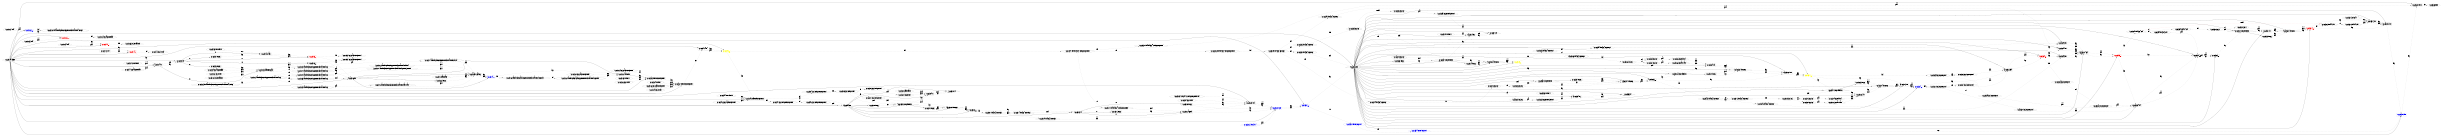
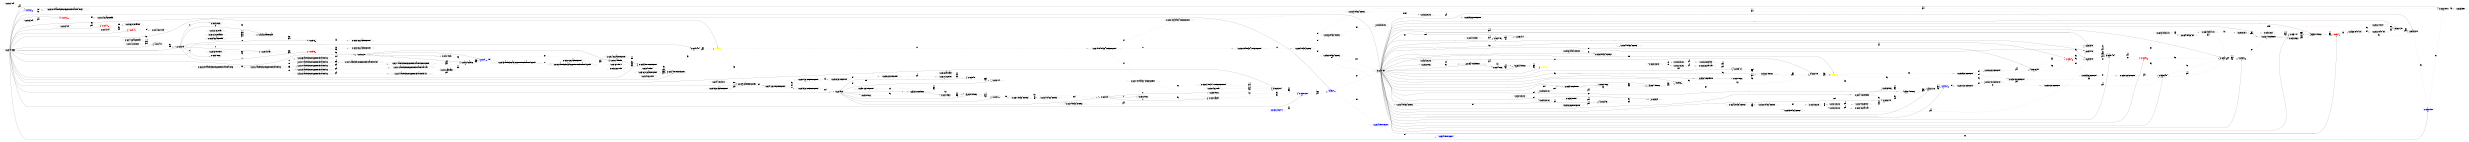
edge "(161825178)namedtuple_Contig_genome_chr_start_end.end(end)" -> "(161825169)GraphSeq": removed, label "para"
edge "(161825149)Is" -> "(161825158)make_net_graph": now "(161825150)If" -> "(161825158)make_net_graph"
edge "(161825205)comprehension" -> "(161825209)Is": now "(161825205)comprehension" -> "(161825207)Any.net(net)"
edge "(161825217)List[List[Any]](contig_components)" -> "(161825218)append": label "cond" -> "recv"
